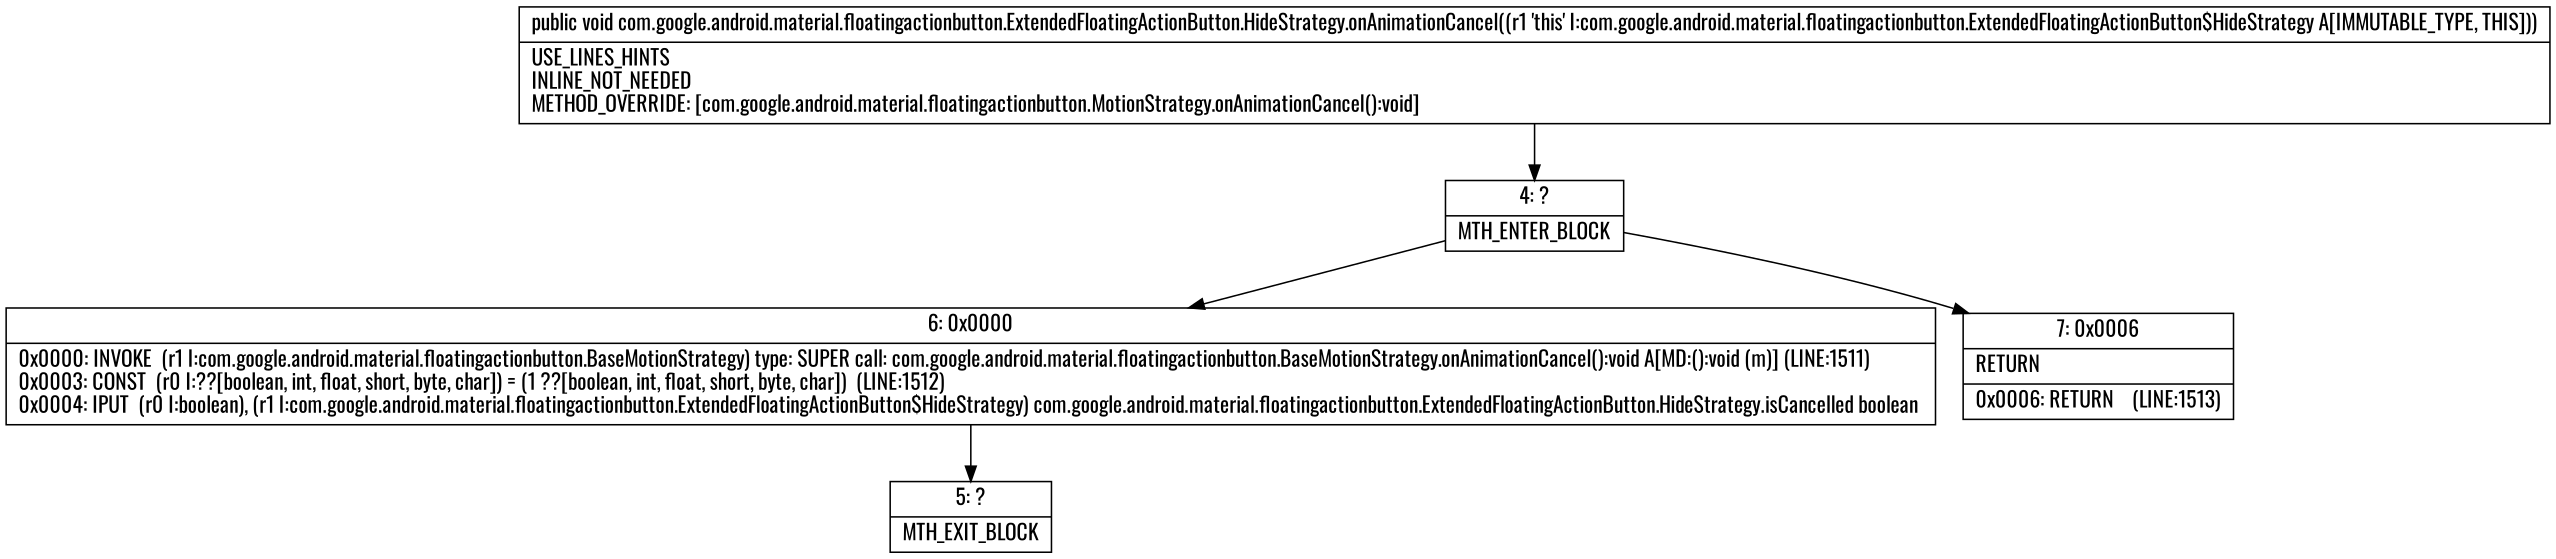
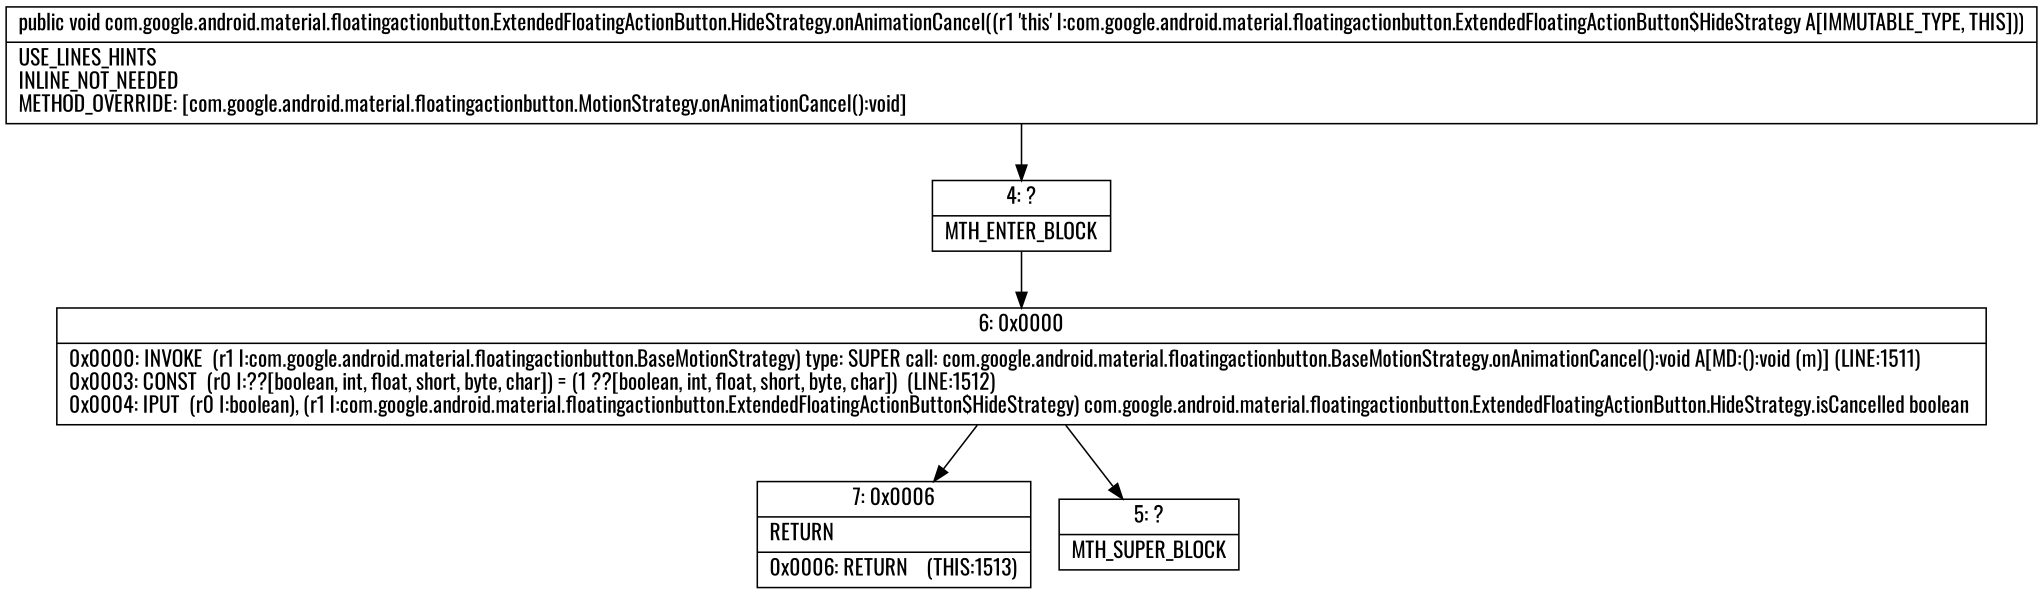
edge "4: ?" -> "7: 0x0006": now "6: 0x0000" -> "7: 0x0006"
node "7: 0x0006": text "0x0006: RETURN    (LINE:1513)" -> "0x0006: RETURN    (THIS:1513)"
node "5: ?": text "MTH_EXIT_BLOCK" -> "MTH_SUPER_BLOCK"
